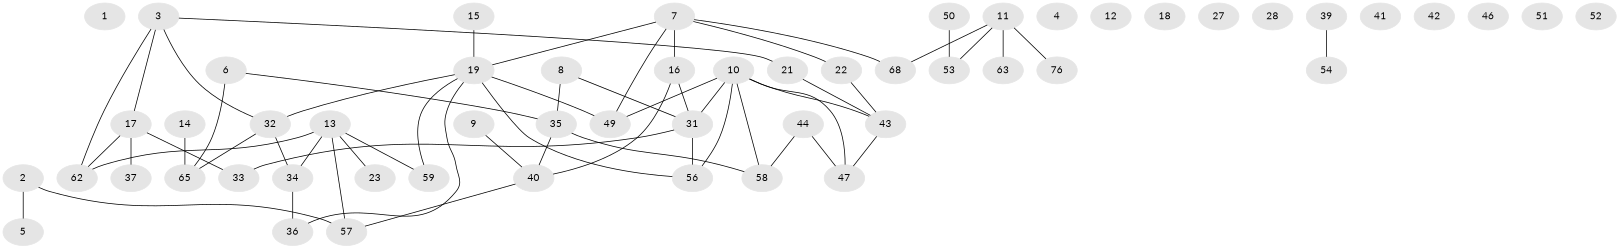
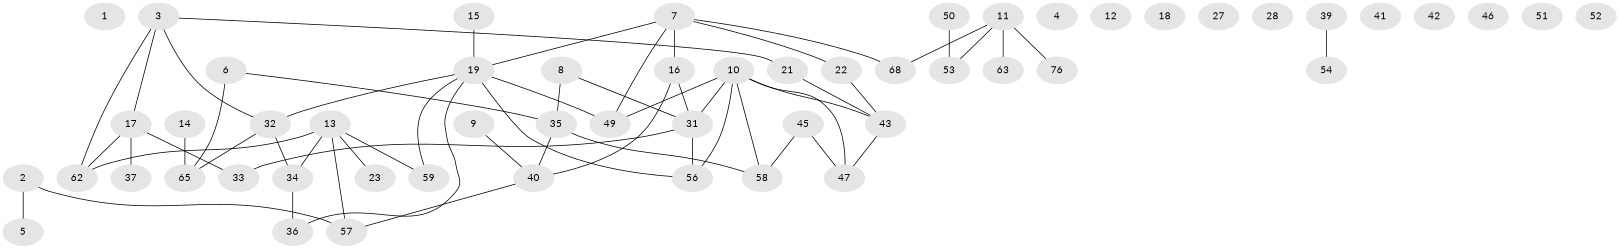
node "44": label "44" -> "45"
